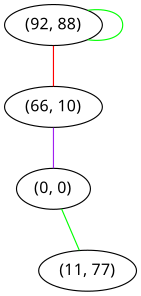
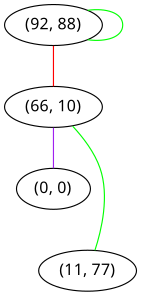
edge "(0, 0)" -- "(11, 77)": now "(66, 10)" -- "(11, 77)"
